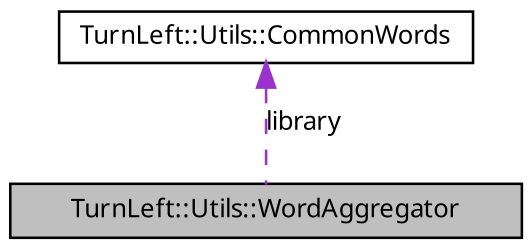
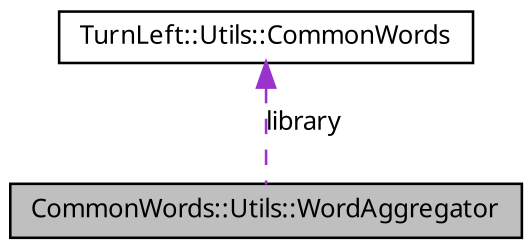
node "TurnLeft::Utils::WordAggregator": label "TurnLeft::Utils::WordAggregator" -> "CommonWords::Utils::WordAggregator"
